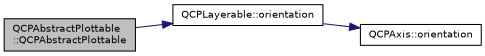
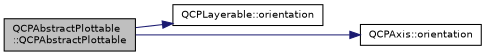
edge "QCPLayerable::orientation" -> "QCPAxis::orientation": now "QCPAbstractPlottable ::QCPAbstractPlottable" -> "QCPAxis::orientation"
